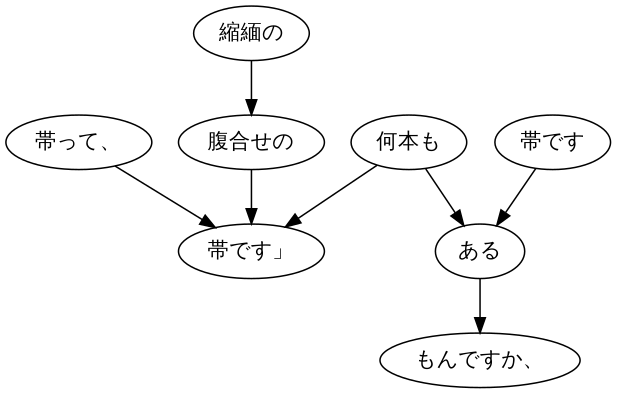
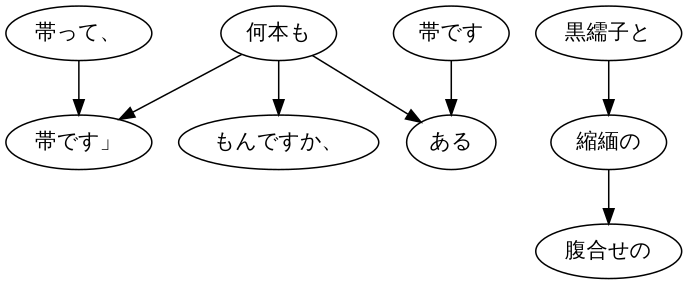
node "黒繻子と": added
edge "腹合せの" -> "帯です」": removed
edge "ある" -> "もんですか、": now "何本も" -> "もんですか、"
